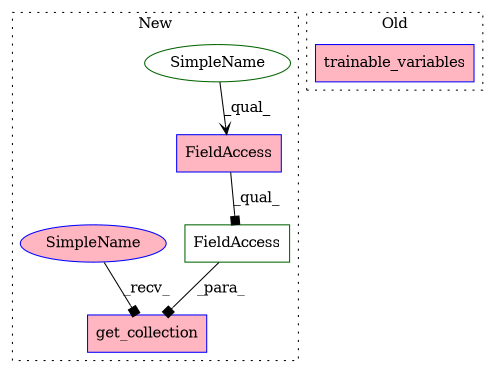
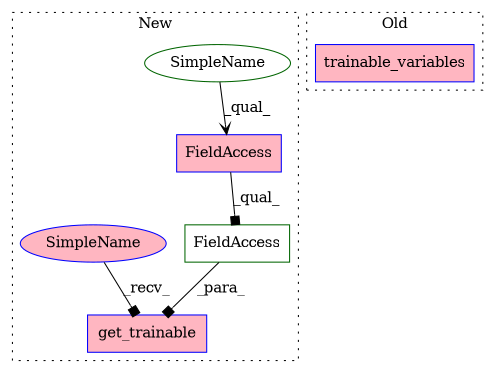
node "get_collection": label "get_collection" -> "get_trainable"
